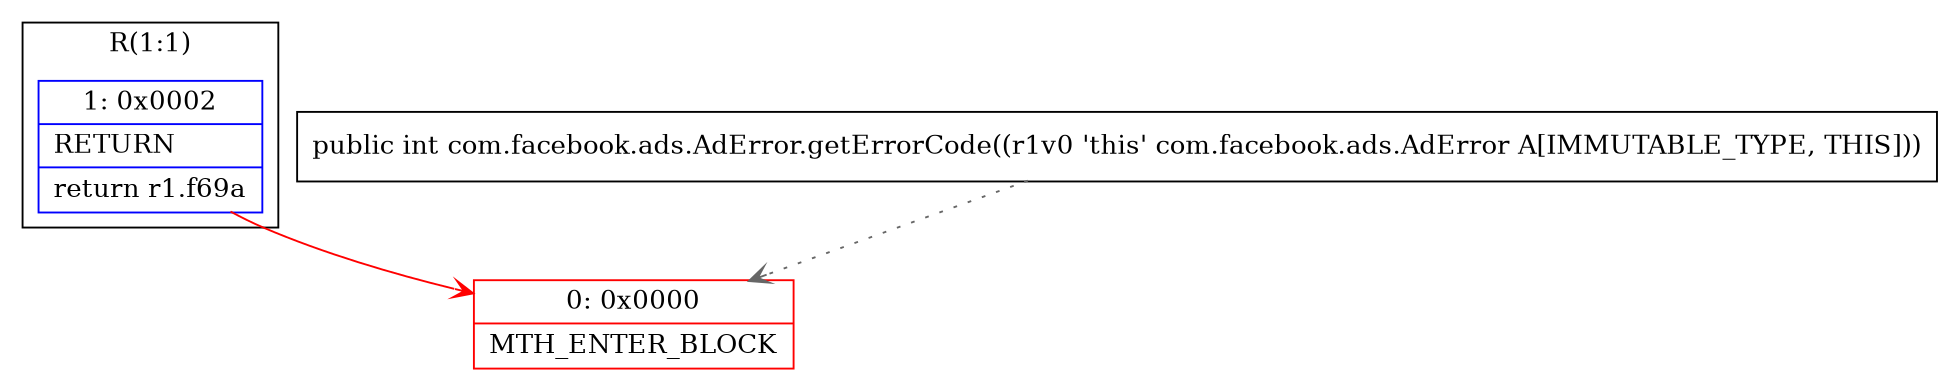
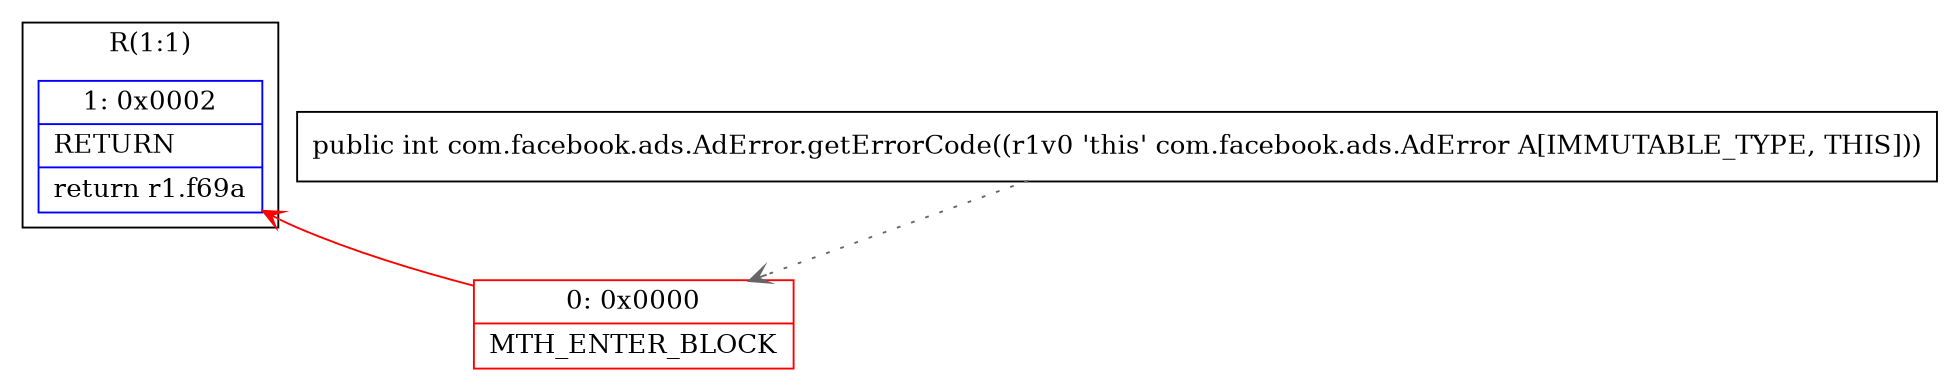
edge "1: 0x0002" -> "0: 0x0000": reversed
